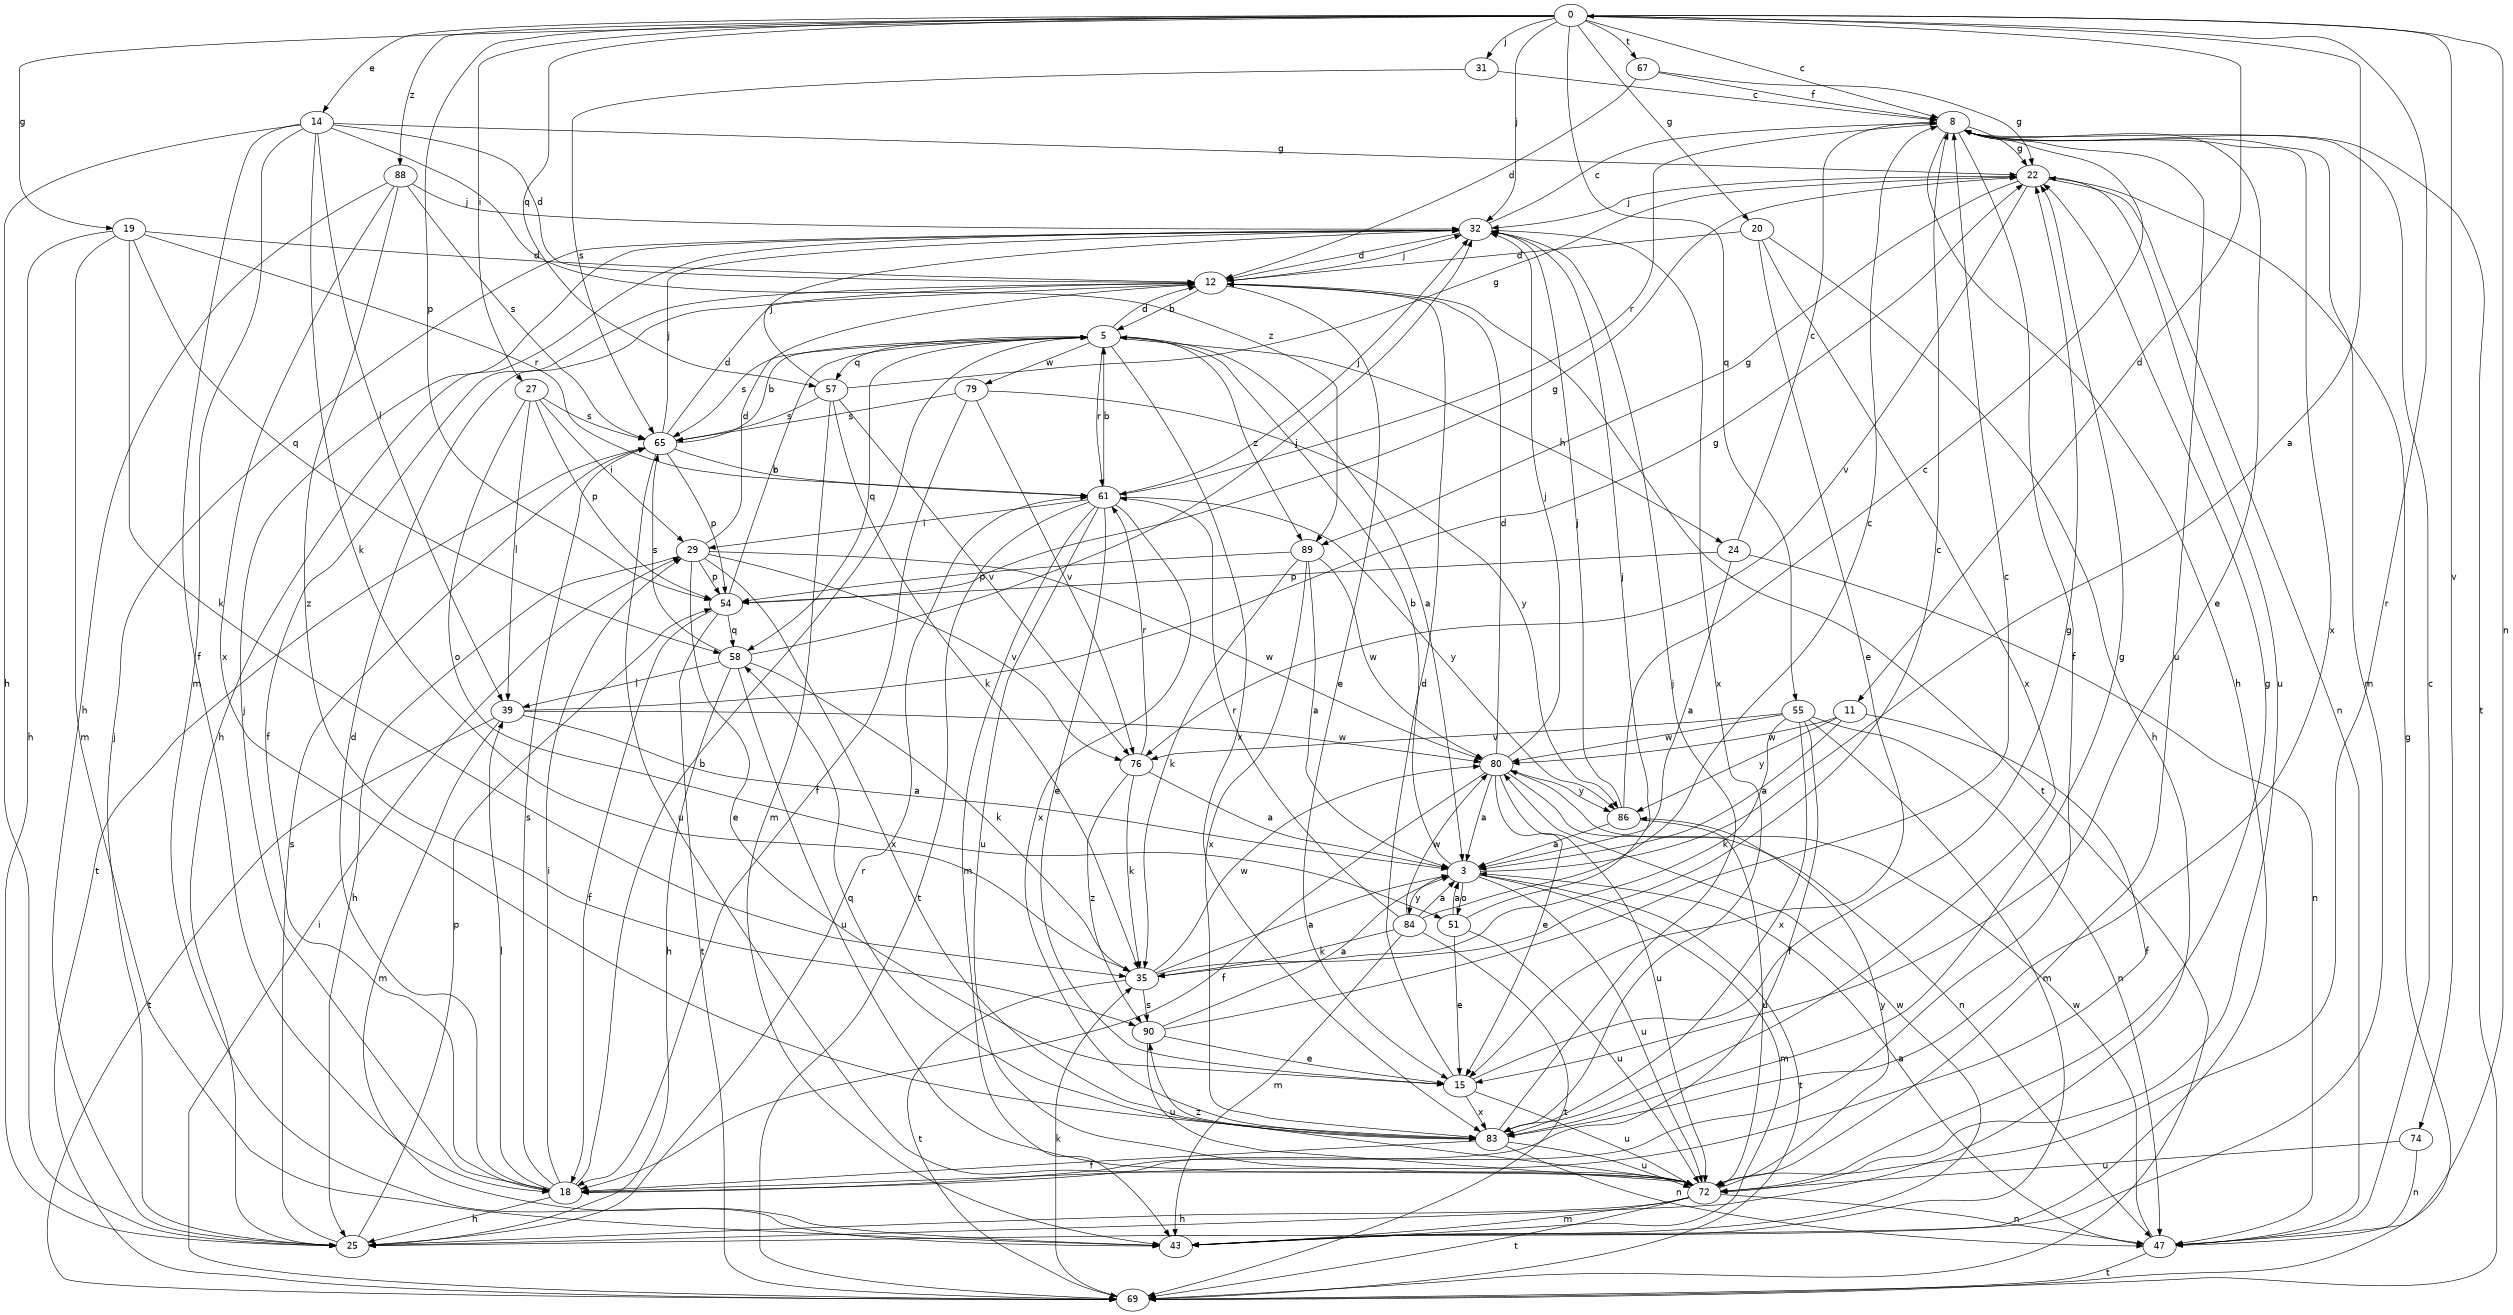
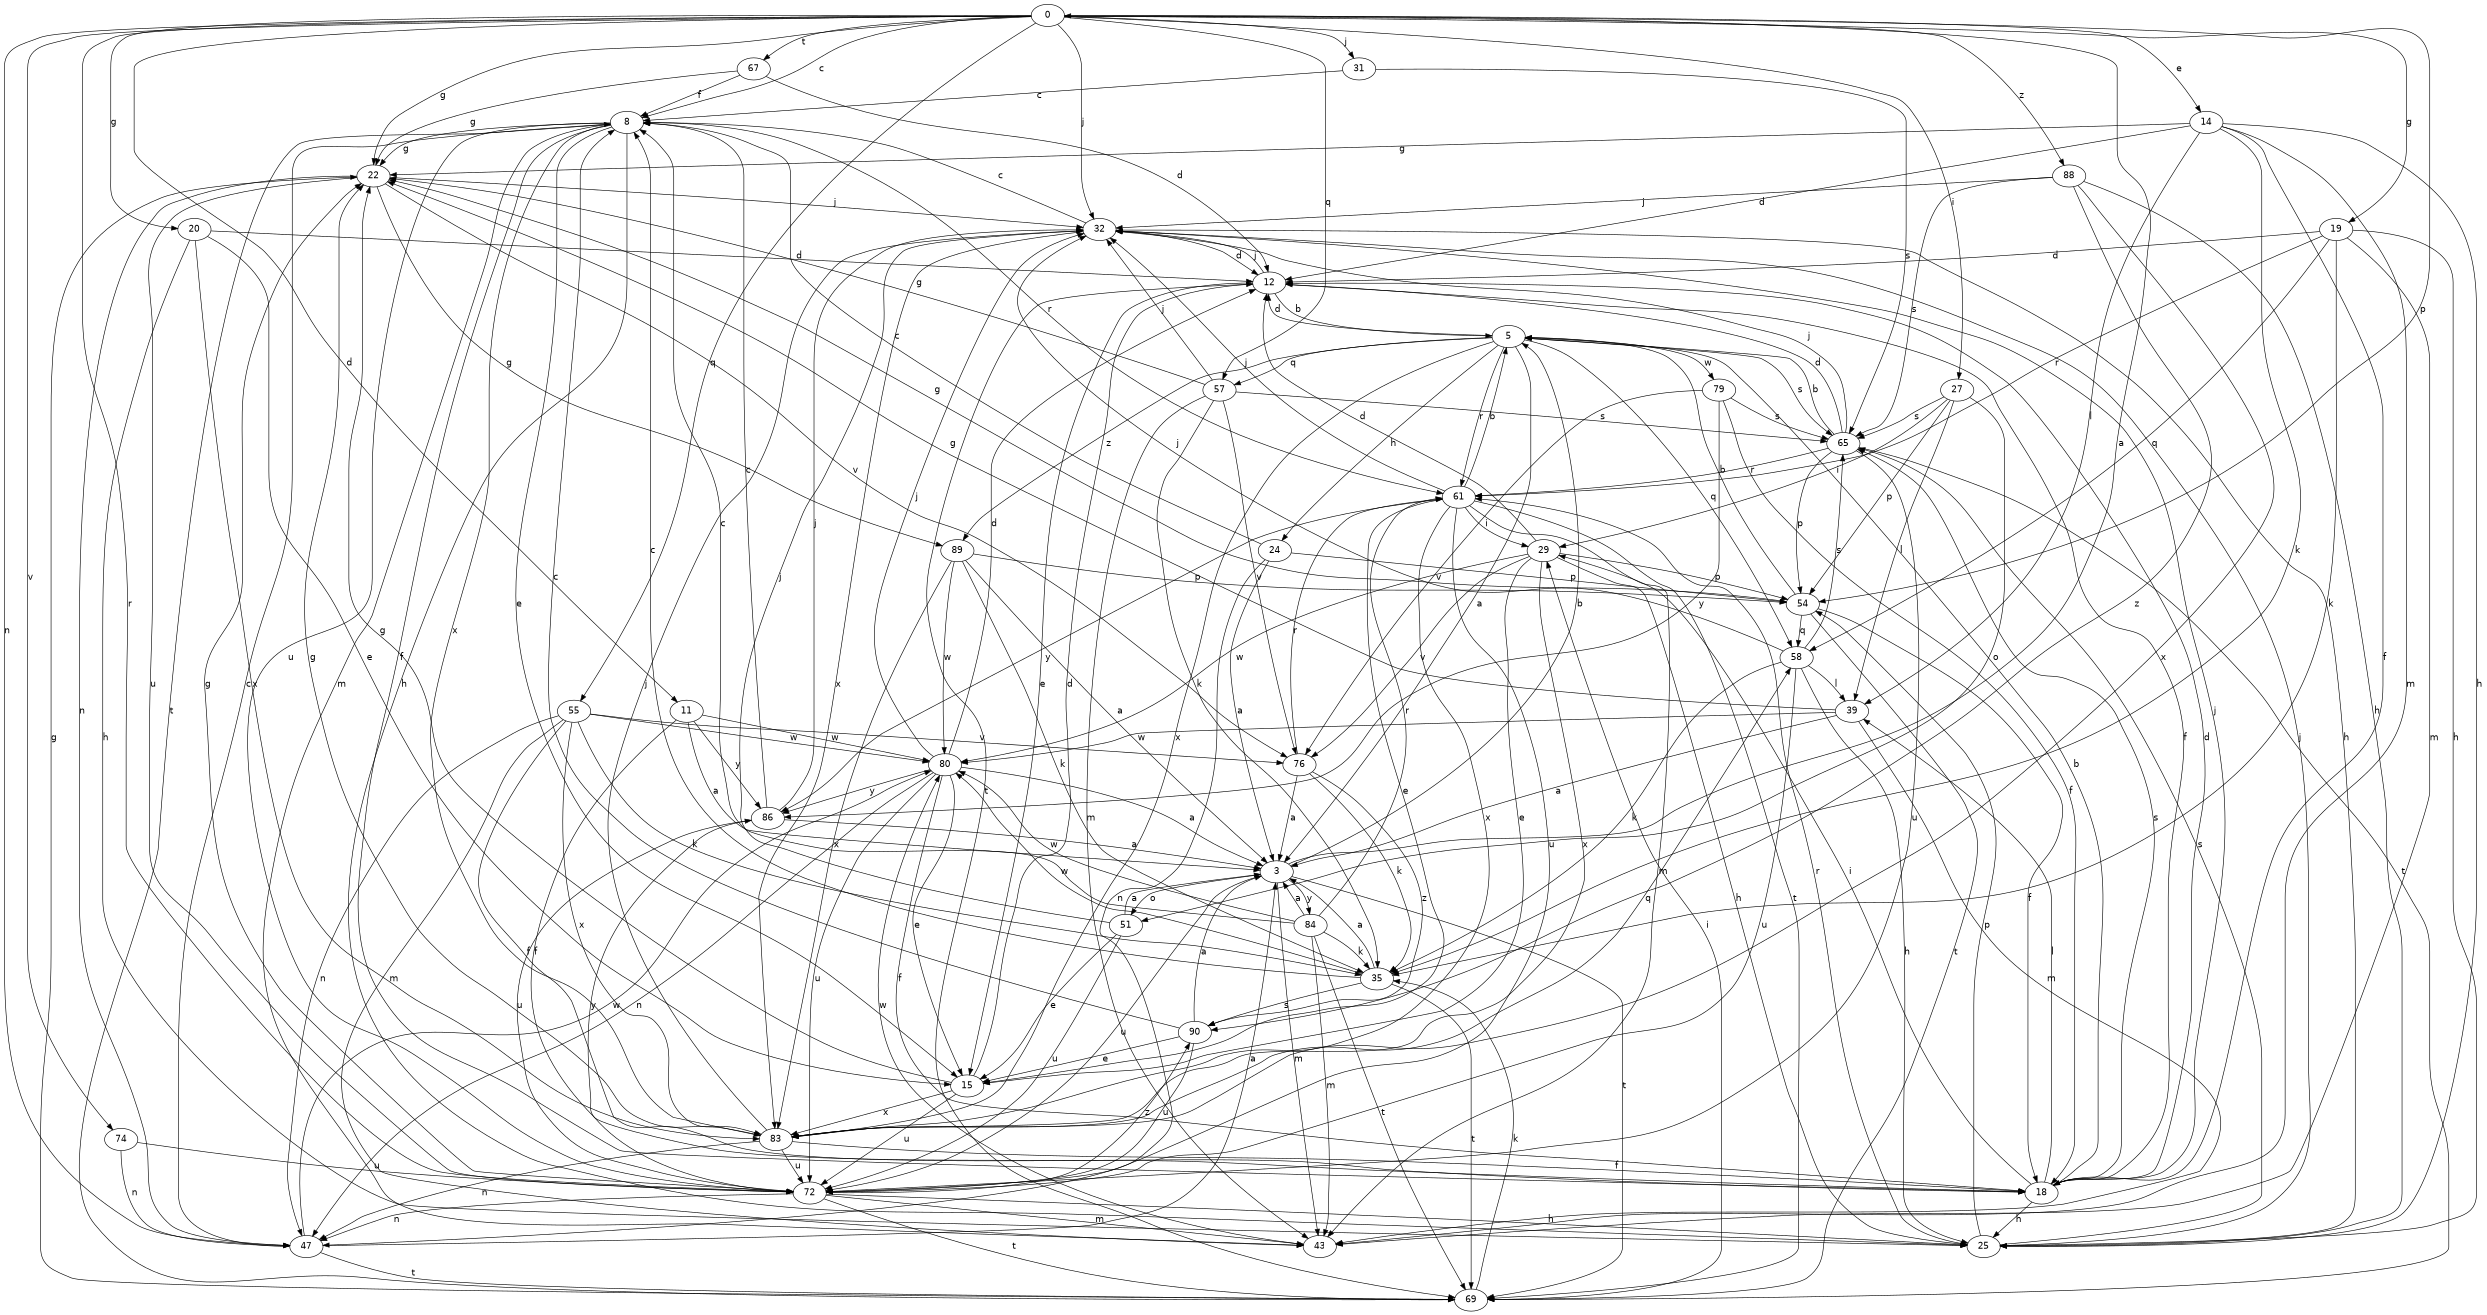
edge "0" -> "22": added, label "g"
edge "14" -> "89": removed, label "z"
edge "39" -> "69": removed, label "t"
